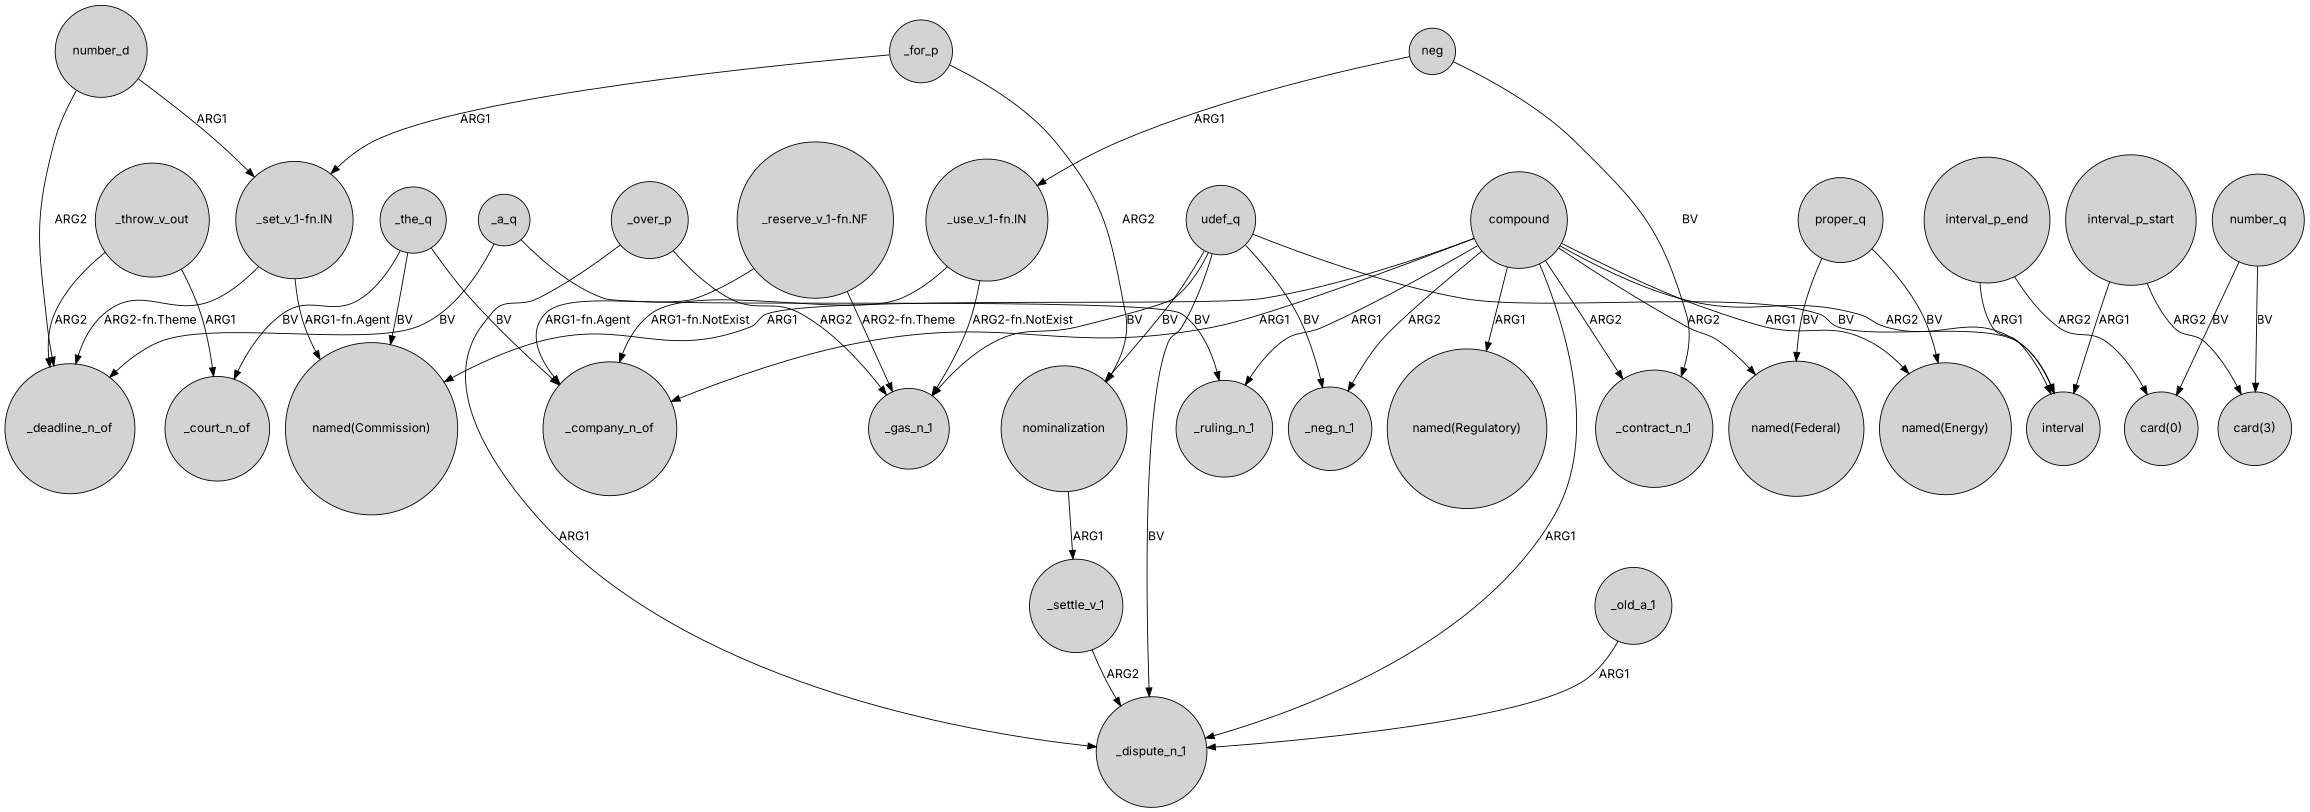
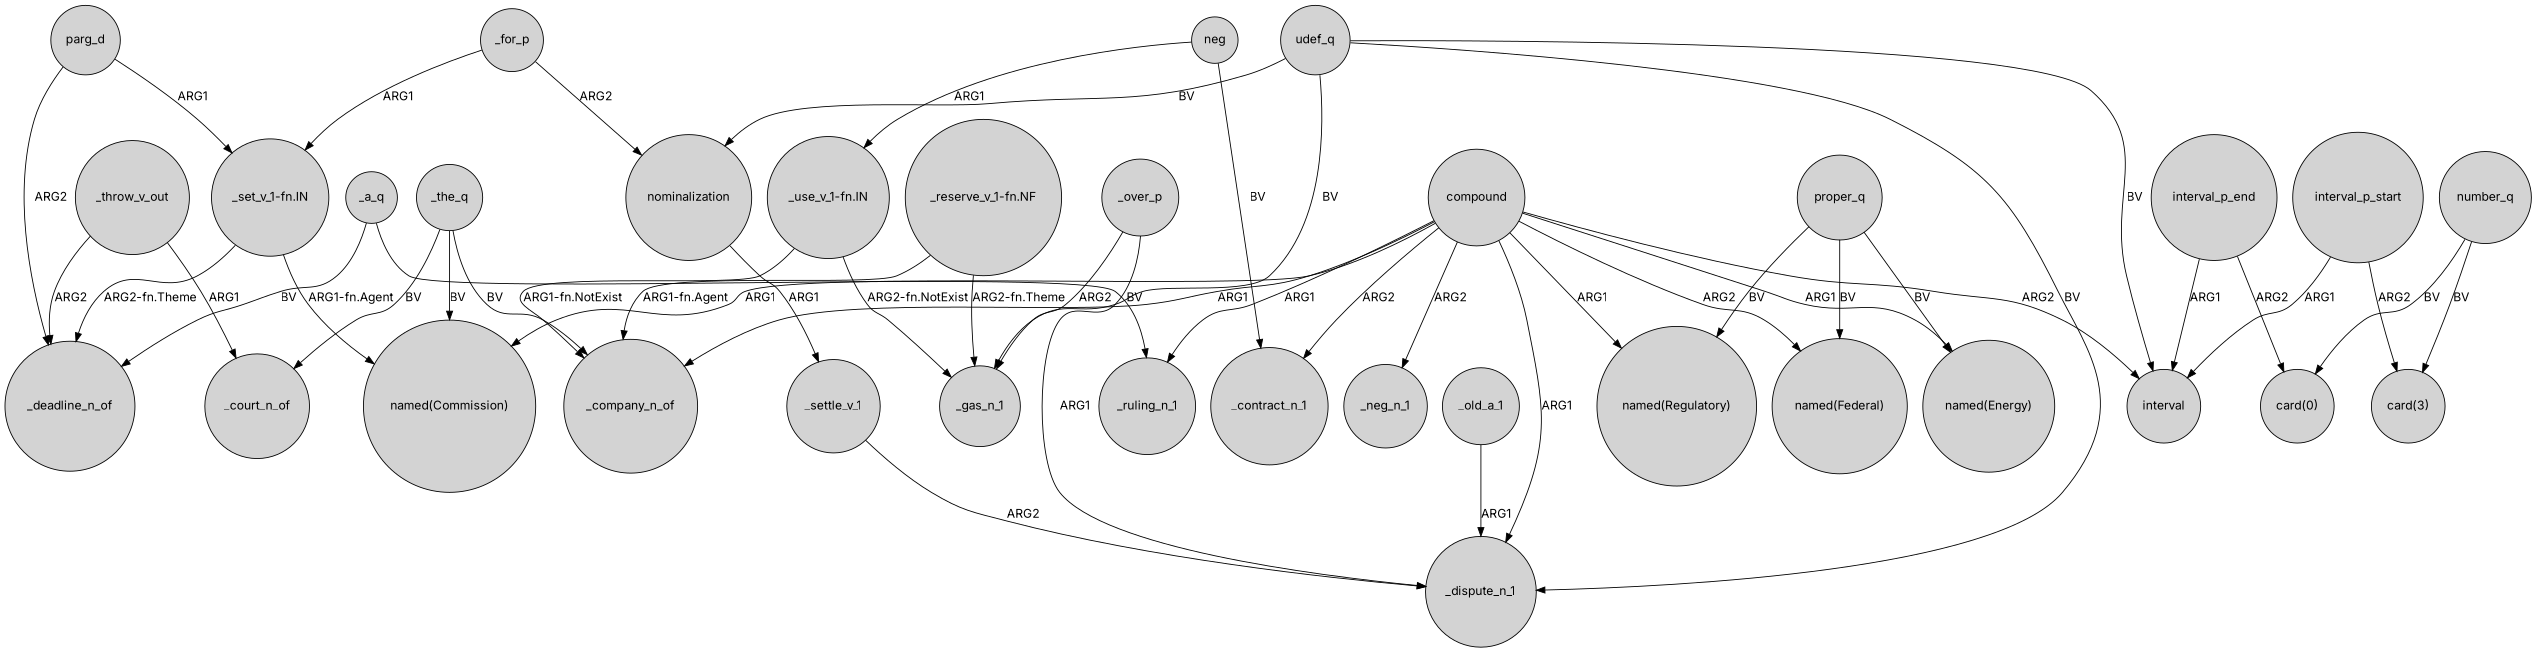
node "number_d": label "number_d" -> "parg_d"
edge "proper_q" -> "named(Regulatory)": added, label "BV"
edge "udef_q" -> "_neg_n_1": removed, label "BV"
